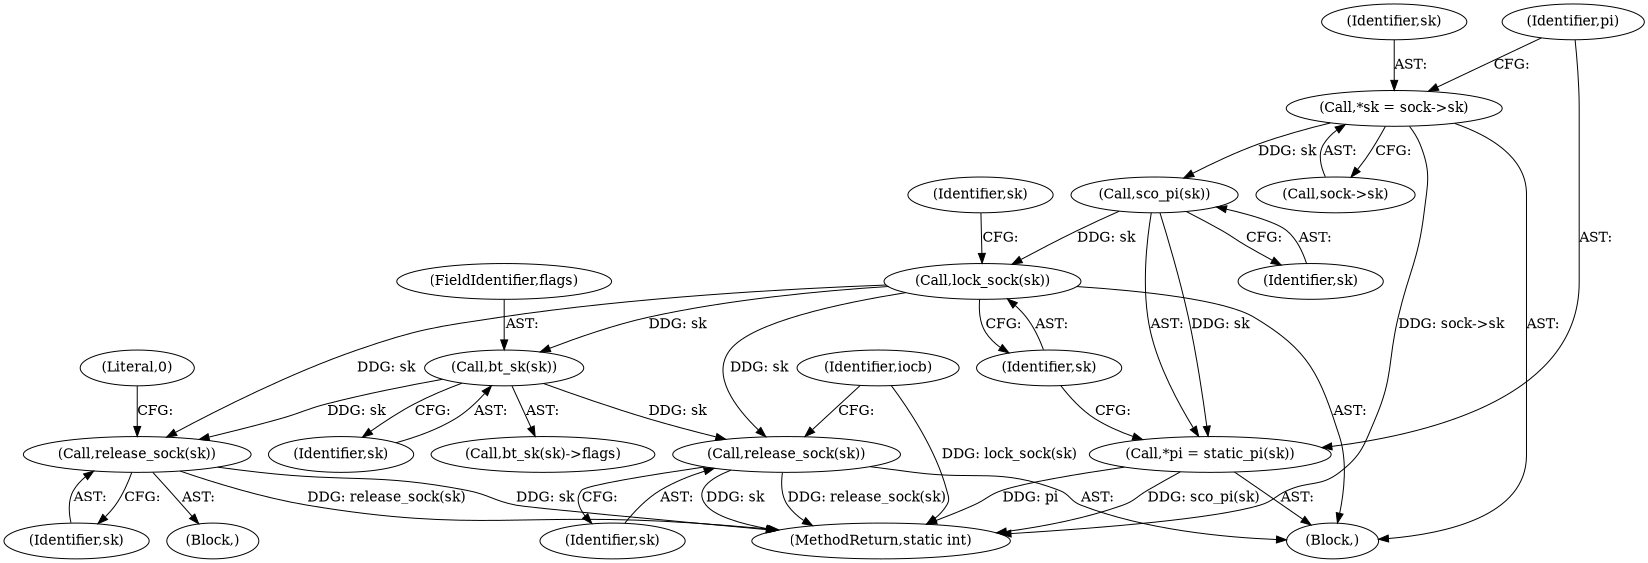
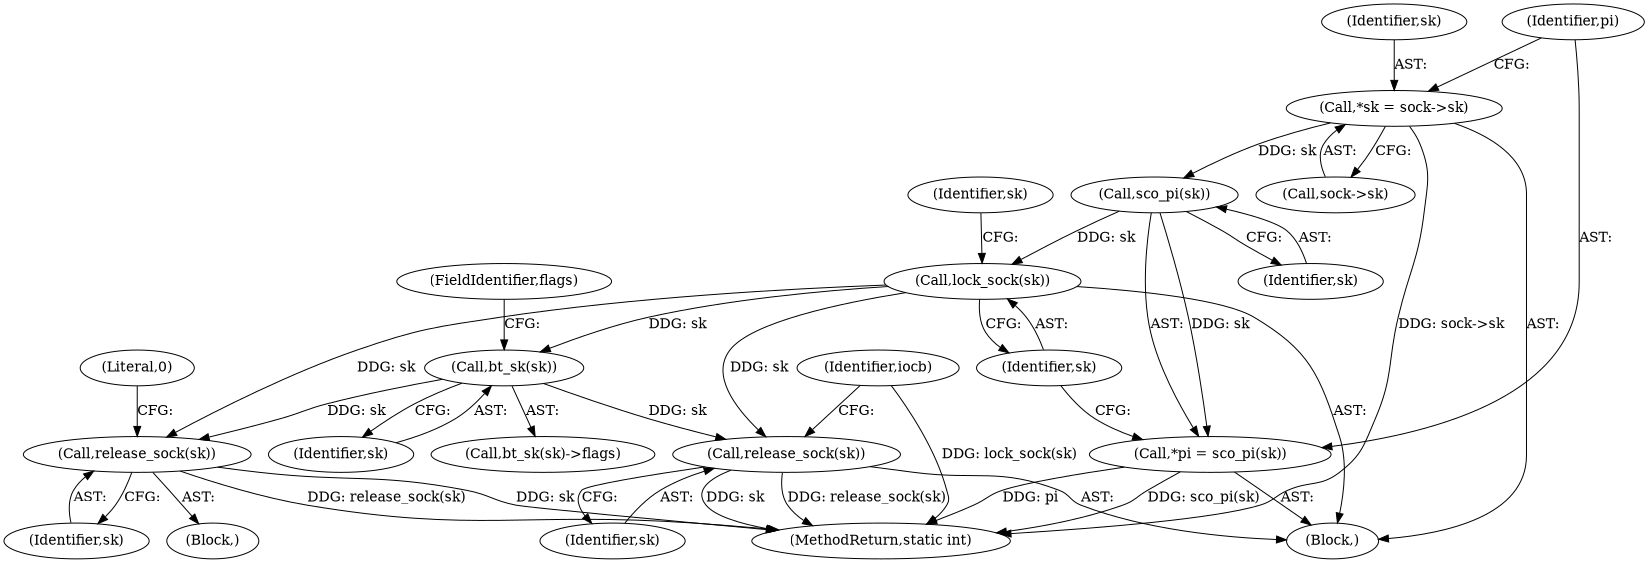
edge "(FieldIdentifier,flags)" -> "(Call,bt_sk(sk))": label "AST: " -> "CFG: "
node "(Call,*pi = static_pi(sk))": label "(Call,*pi = static_pi(sk))" -> "(Call,*pi = sco_pi(sk))"
